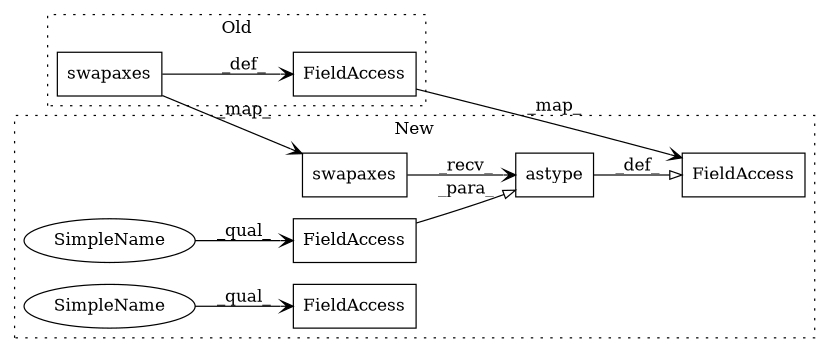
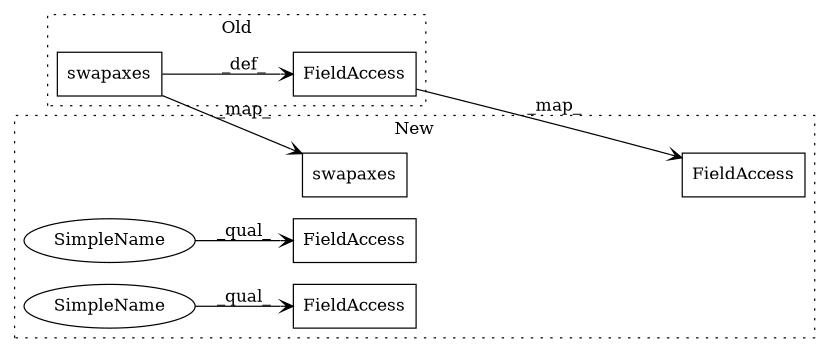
node "astype": removed
